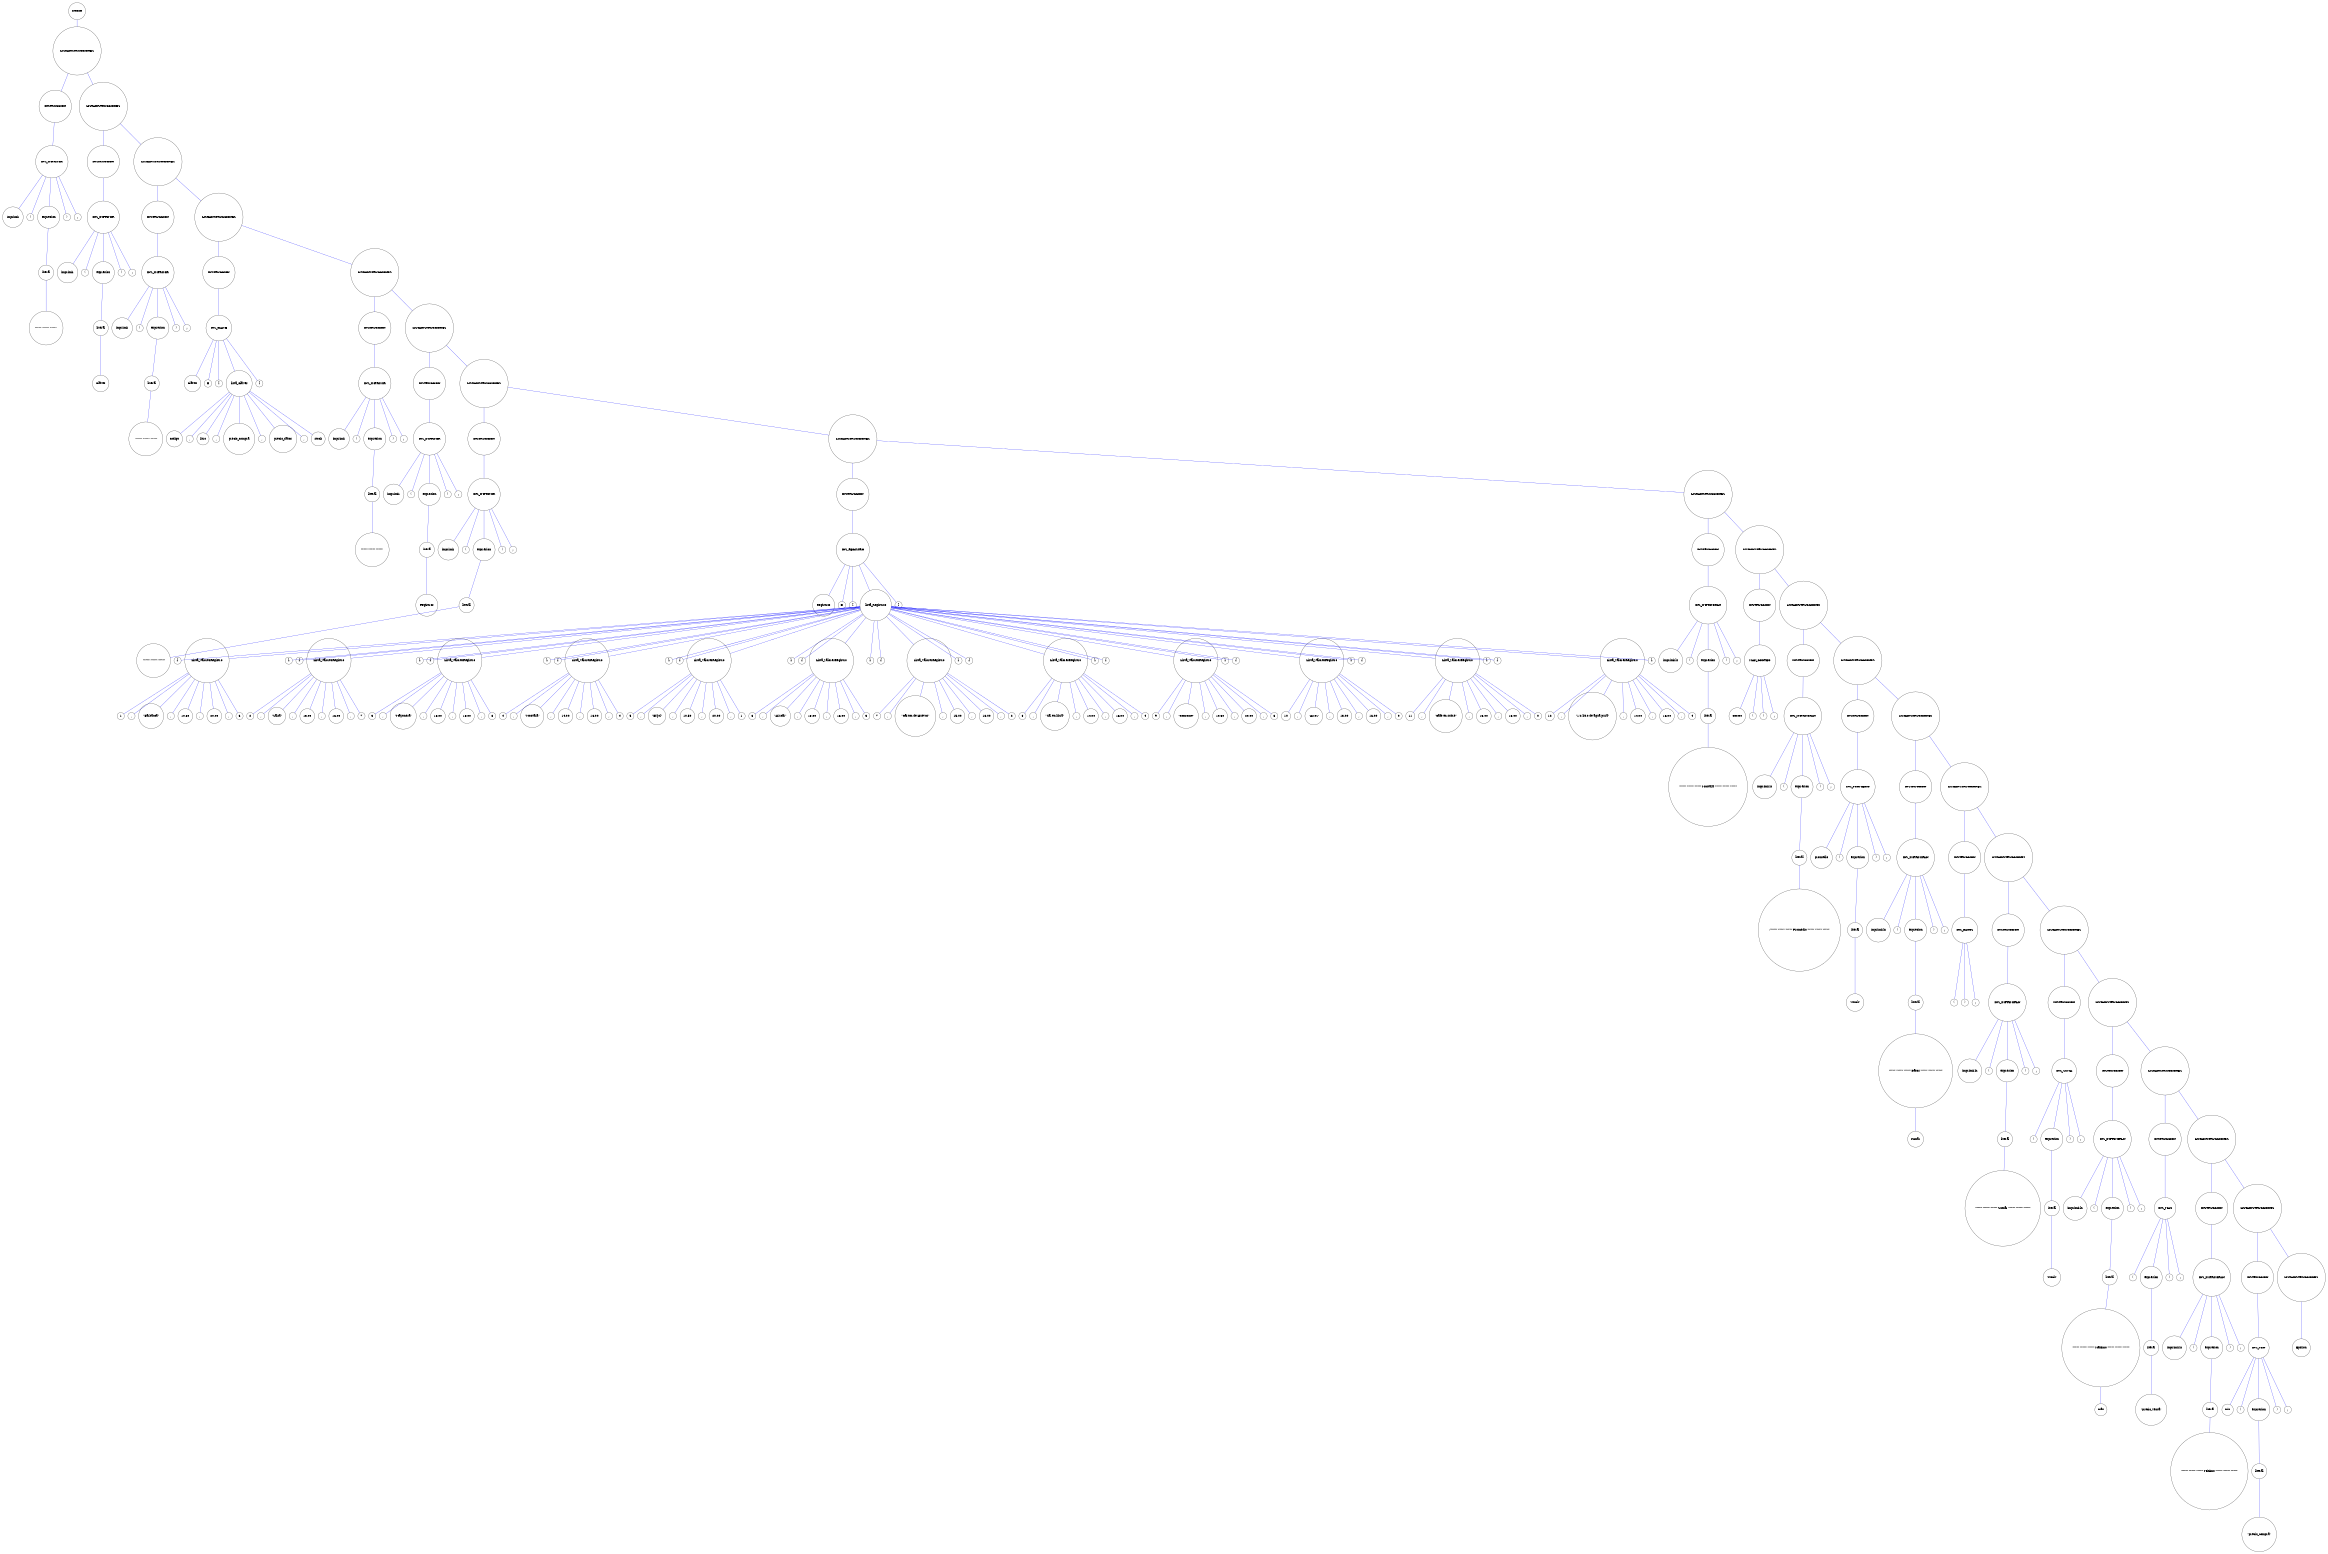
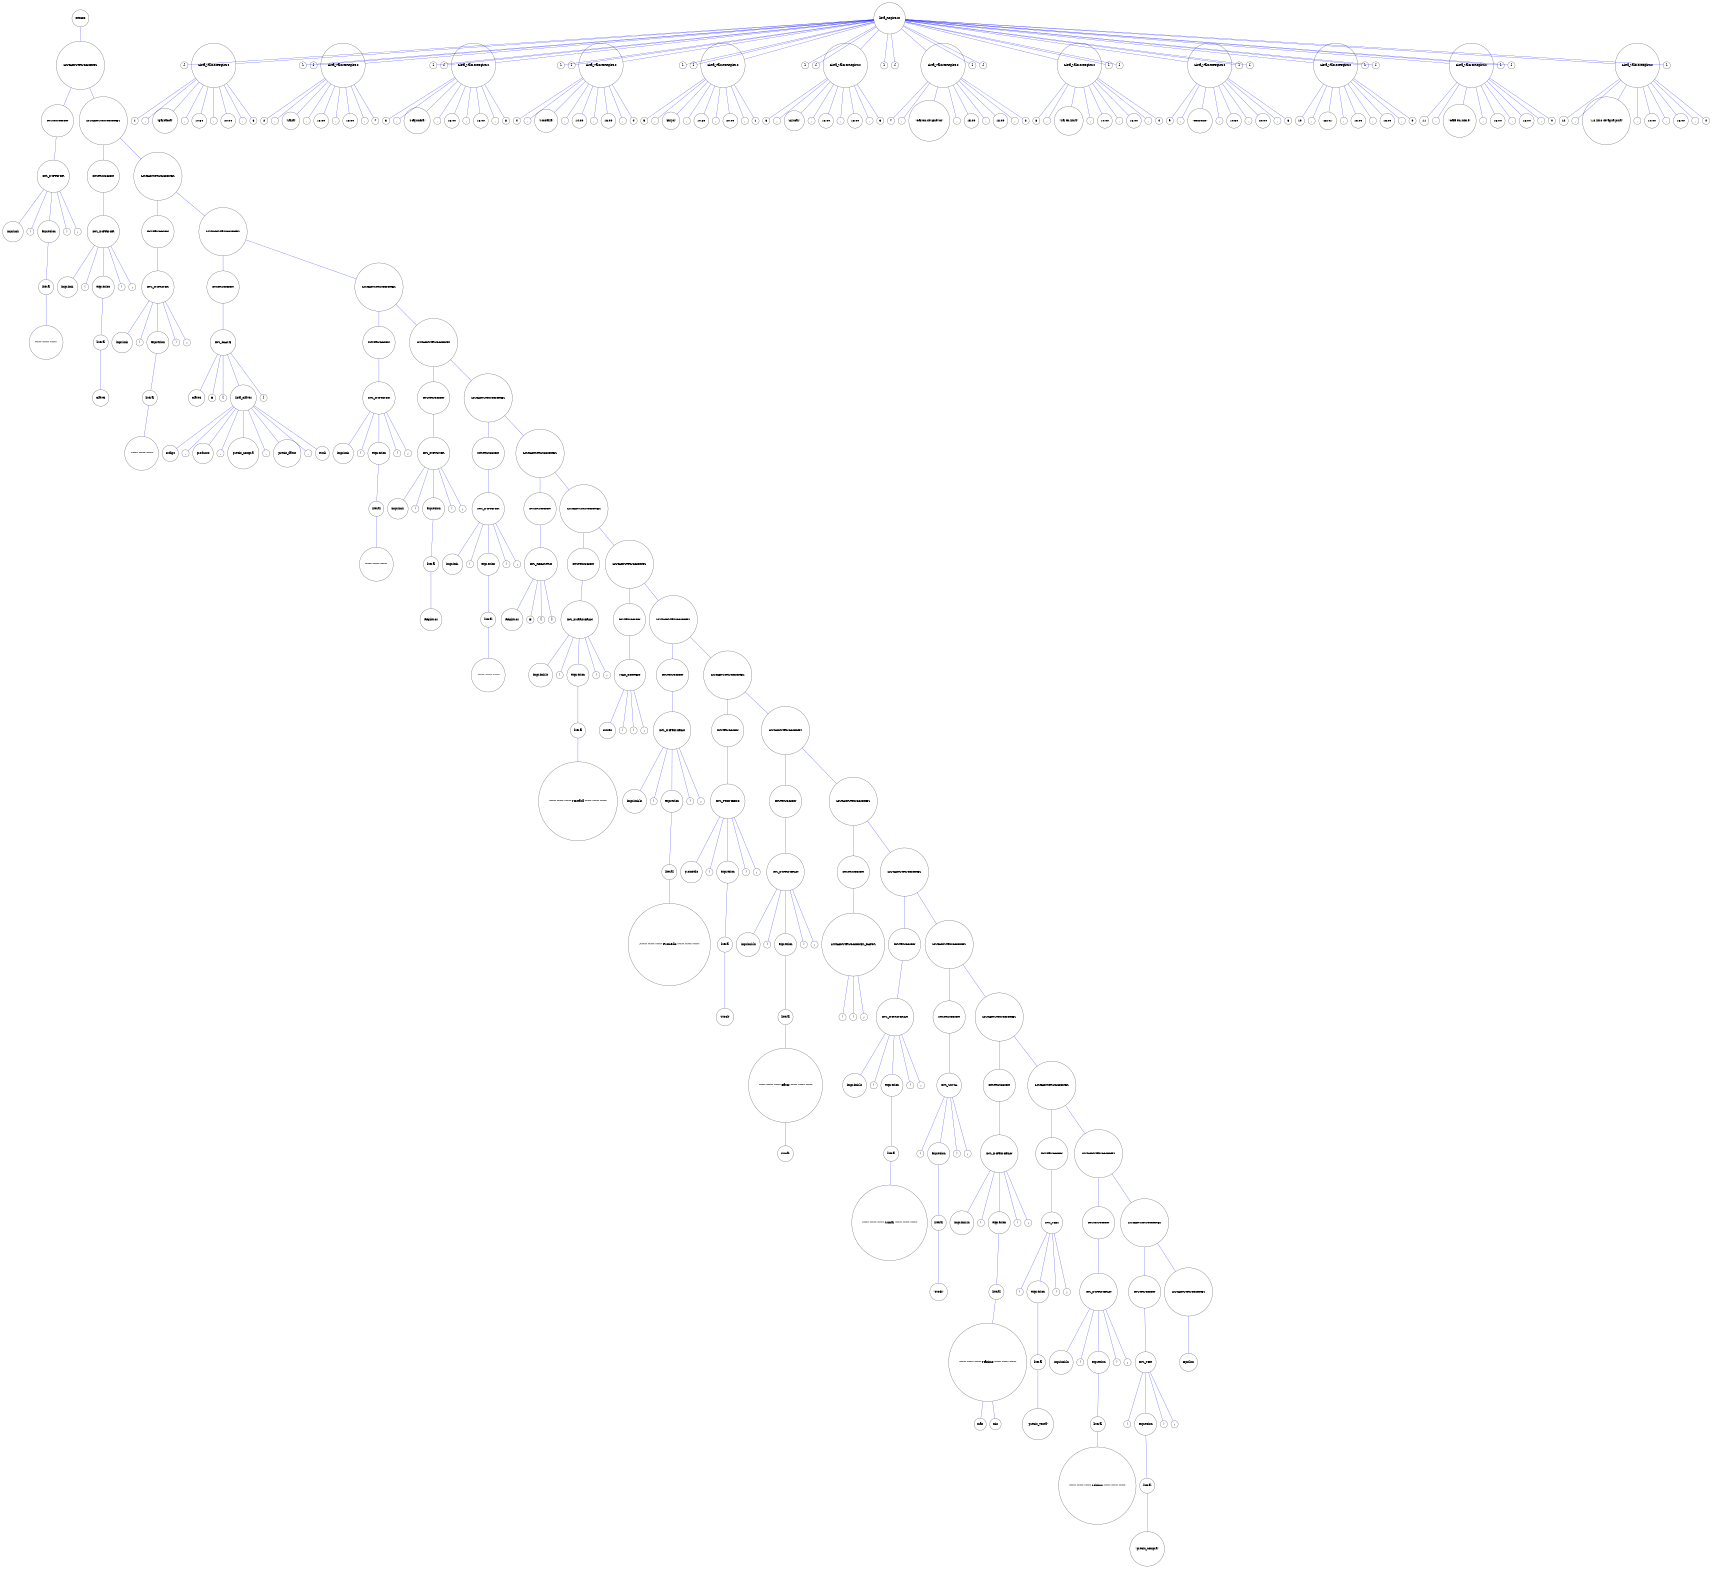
node "litro": label "litro" -> "producto"
edge "INS_REGISTRO" -- "lista_Registros": removed
node "INS_DATOS": label "INS_DATOS" -> "LISTAINSTRUCCIONES_DATOS"
edge "INS_MIN" -- "min": now "***** ***** ***** Maximo ***** ***** *****" -- "min"
